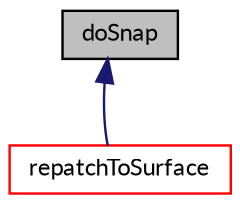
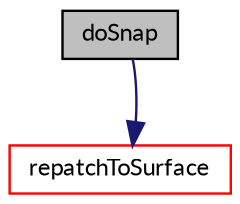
edge "repatchToSurface" -> "doSnap": reversed
